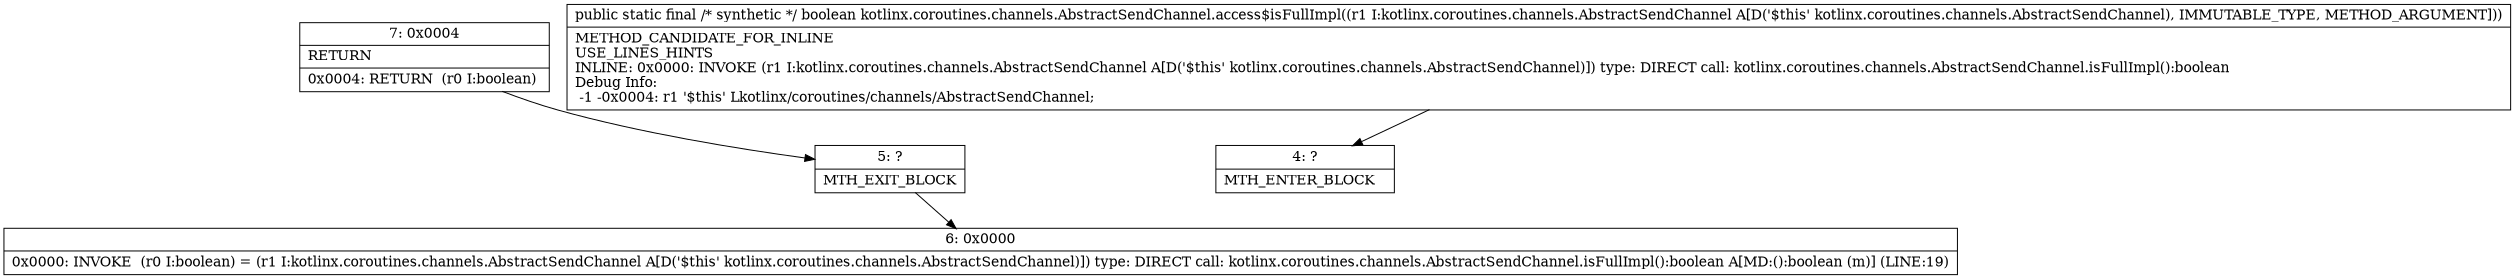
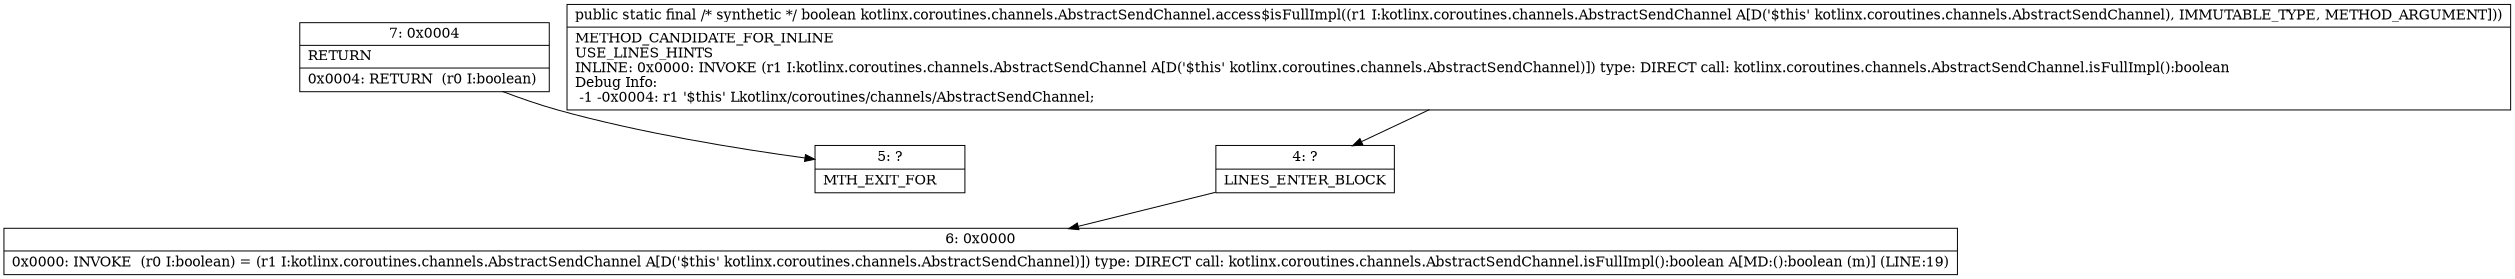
node "5: ?": text "MTH_EXIT_BLOCK" -> "MTH_EXIT_FOR"
node "4: ?": text "MTH_ENTER_BLOCK" -> "LINES_ENTER_BLOCK"
edge "5: ?" -> "6: 0x0000": now "4: ?" -> "6: 0x0000"
